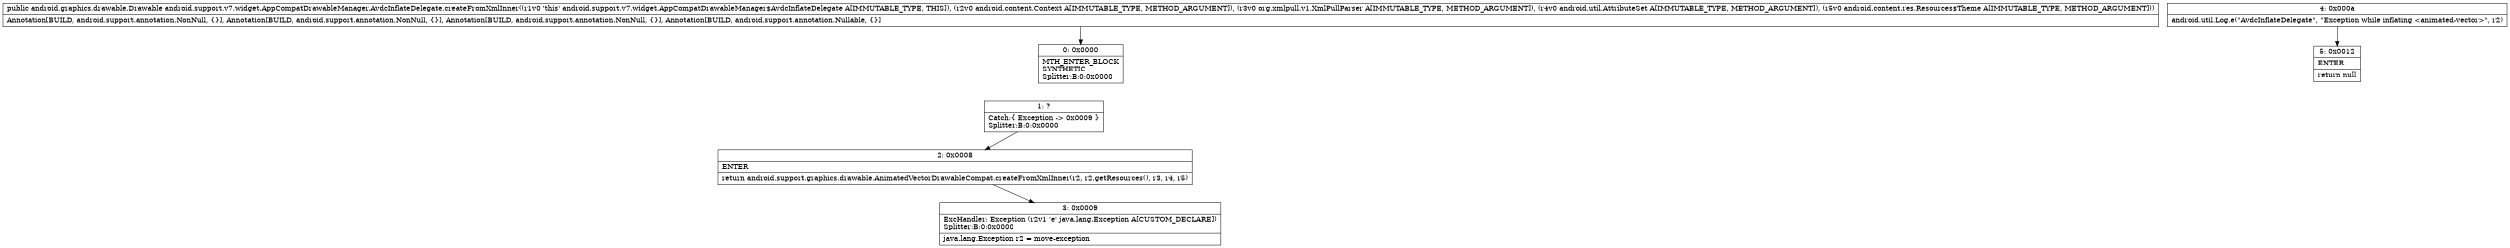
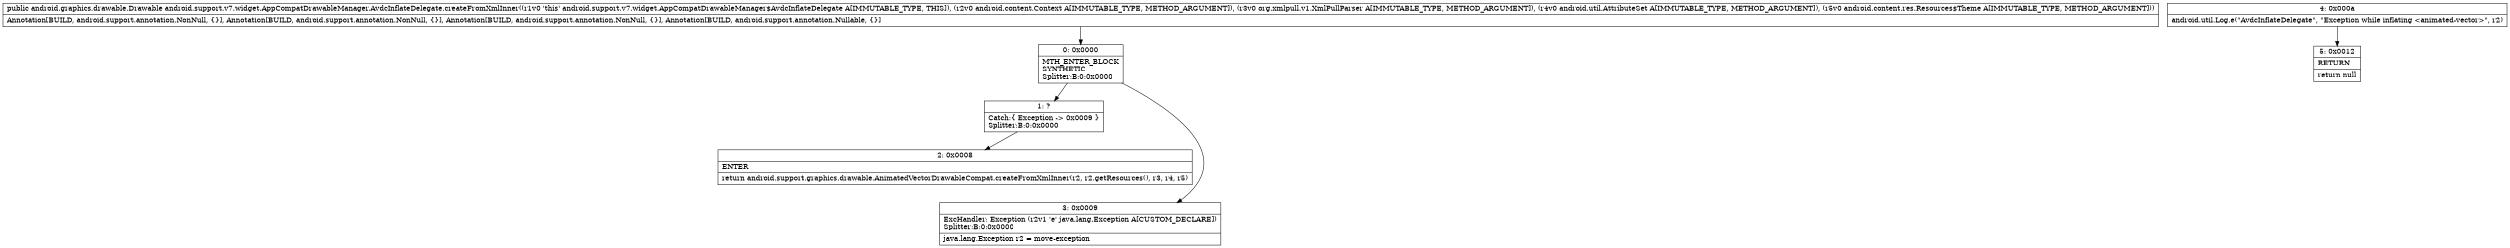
node "5: 0x0012": text "ENTER" -> "RETURN"
edge "0: 0x0000" -> "1: ?": added
edge "2: 0x0008" -> "3: 0x0009": now "0: 0x0000" -> "3: 0x0009"
